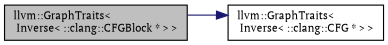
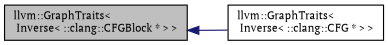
edge "llvm::GraphTraits< Inverse< ::clang::CFGBlock * > >" -> "llvm::GraphTraits< Inverse< ::clang::CFG * > >": reversed
